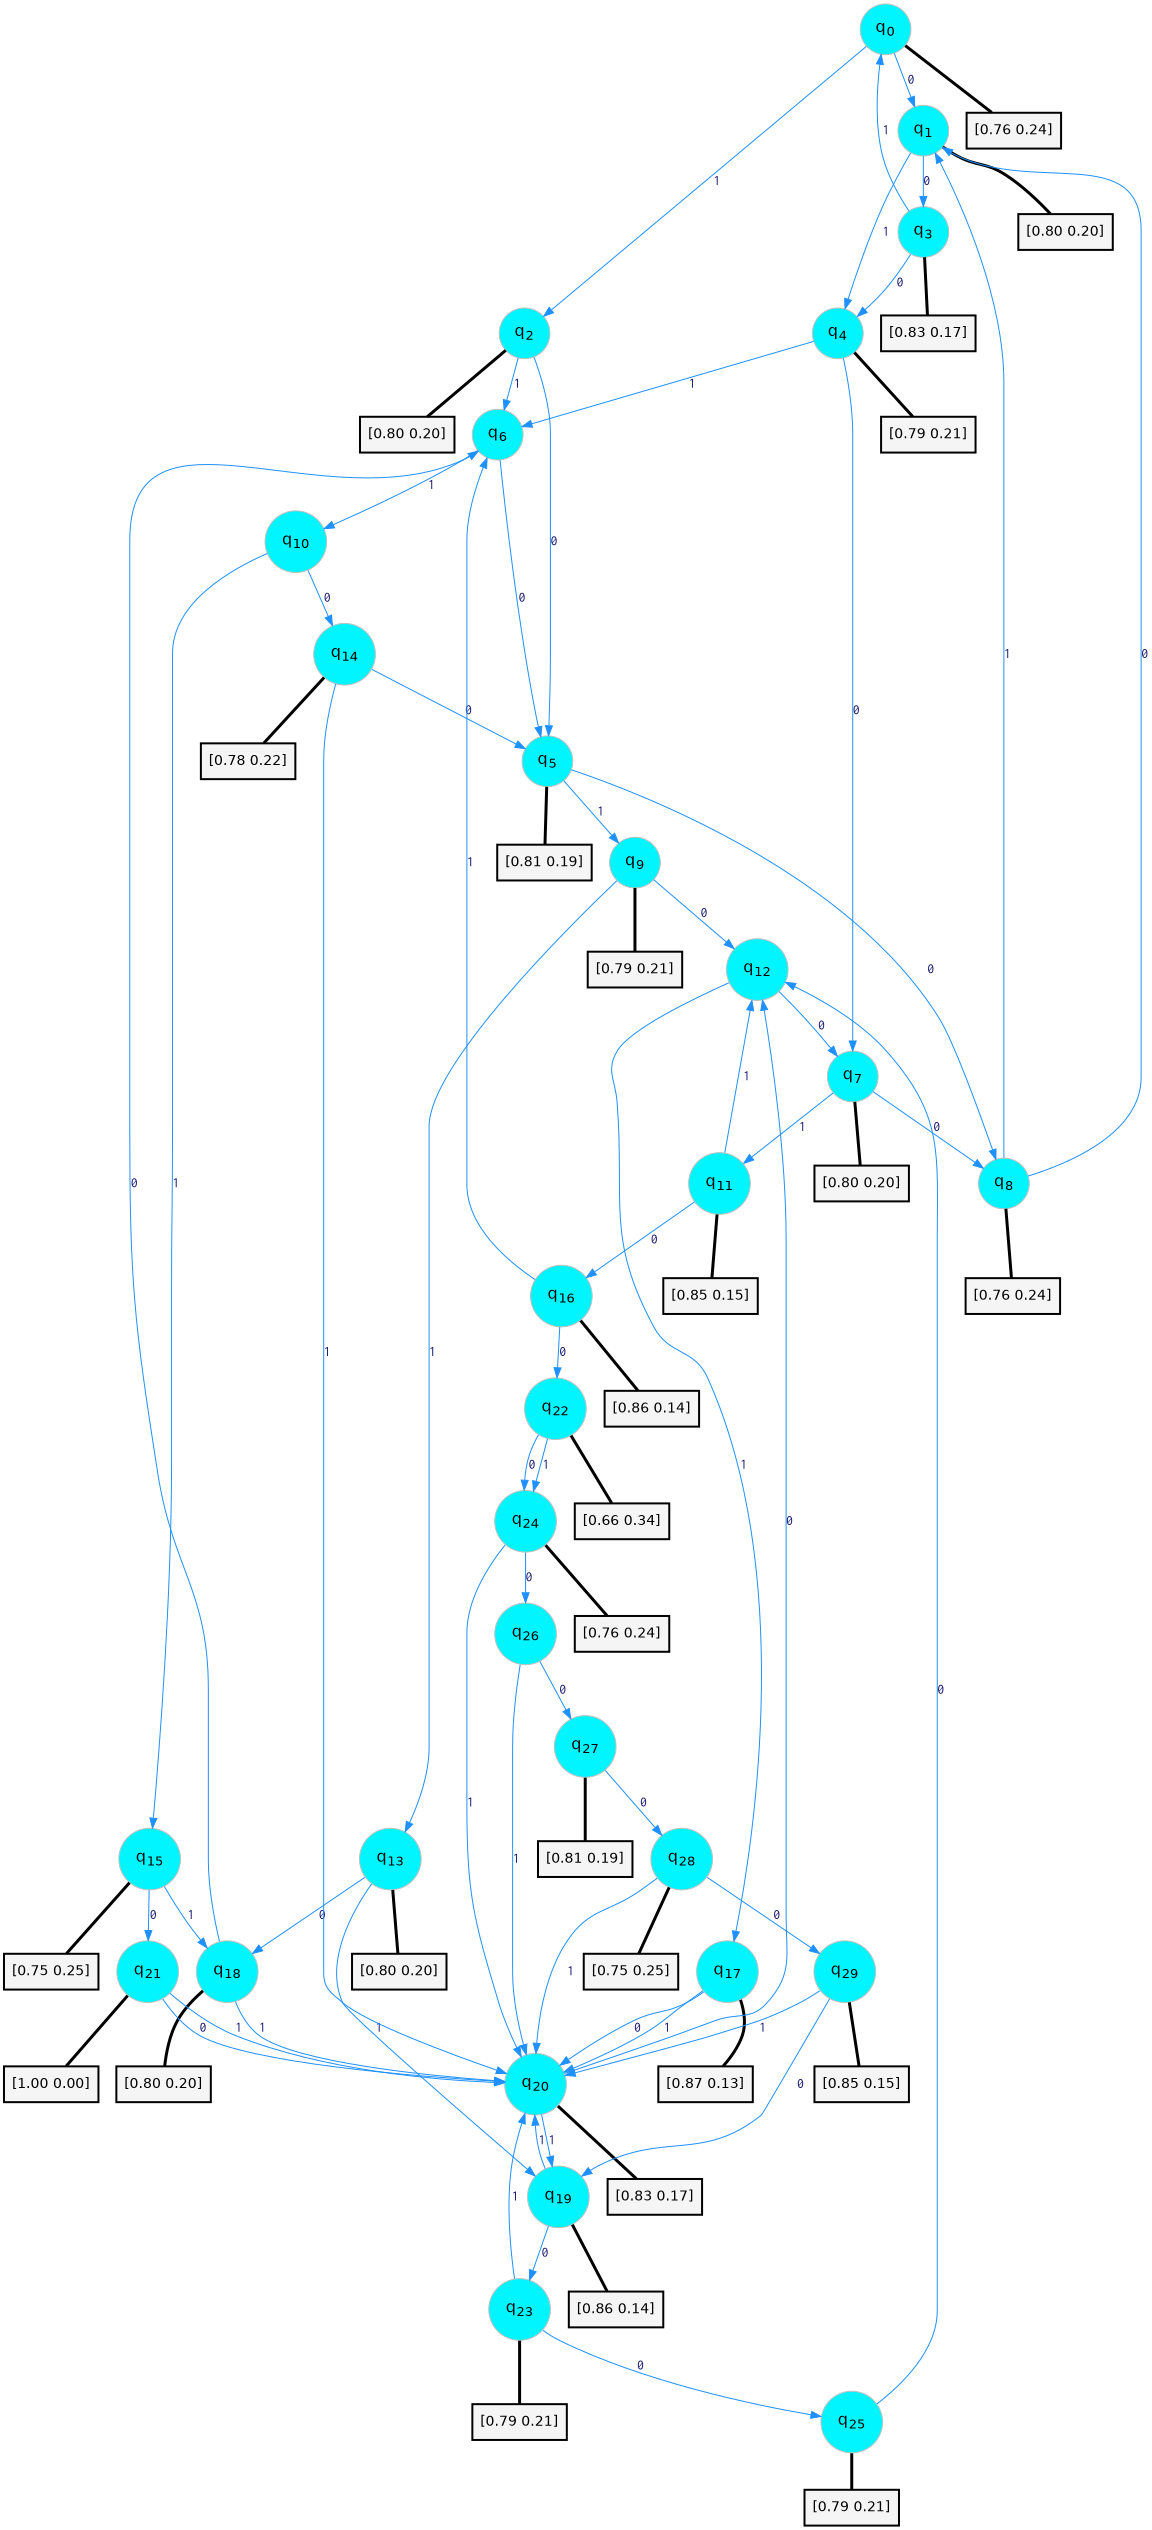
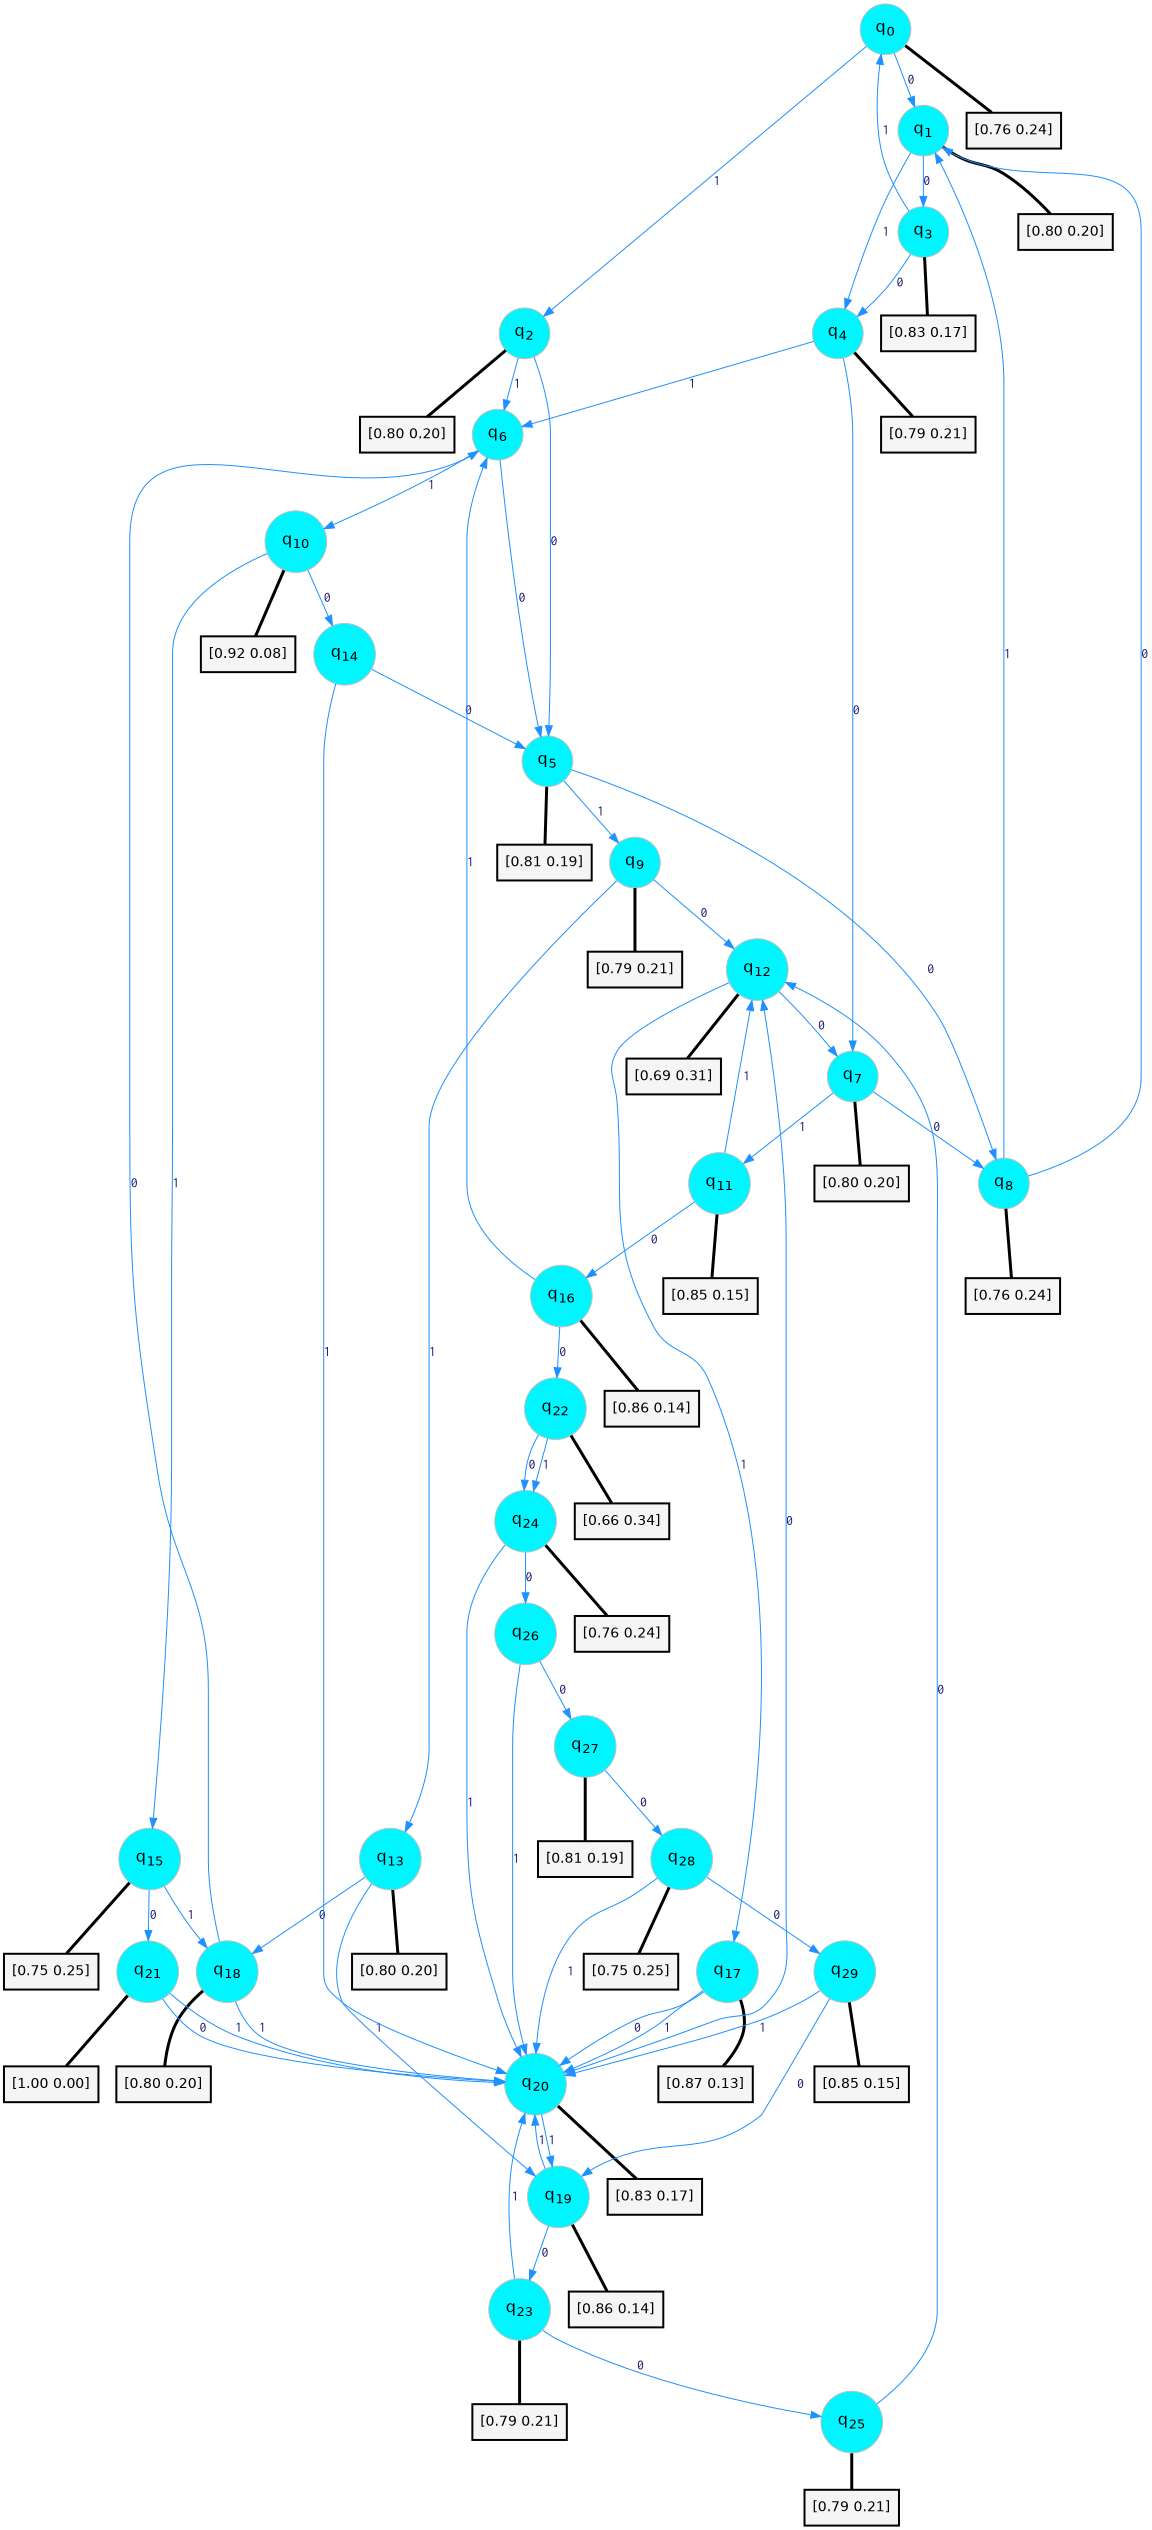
node "[0.92 0.08]": added
node "[0.78 0.22]": removed
node "[0.69 0.31]": added
